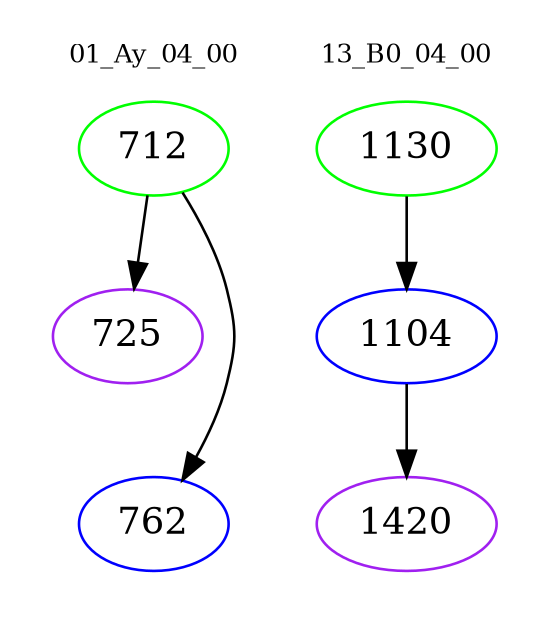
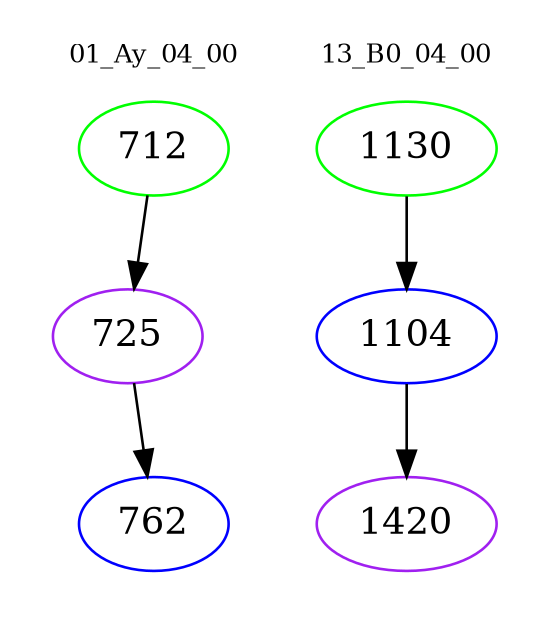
edge "712" -> "762": now "725" -> "762"
